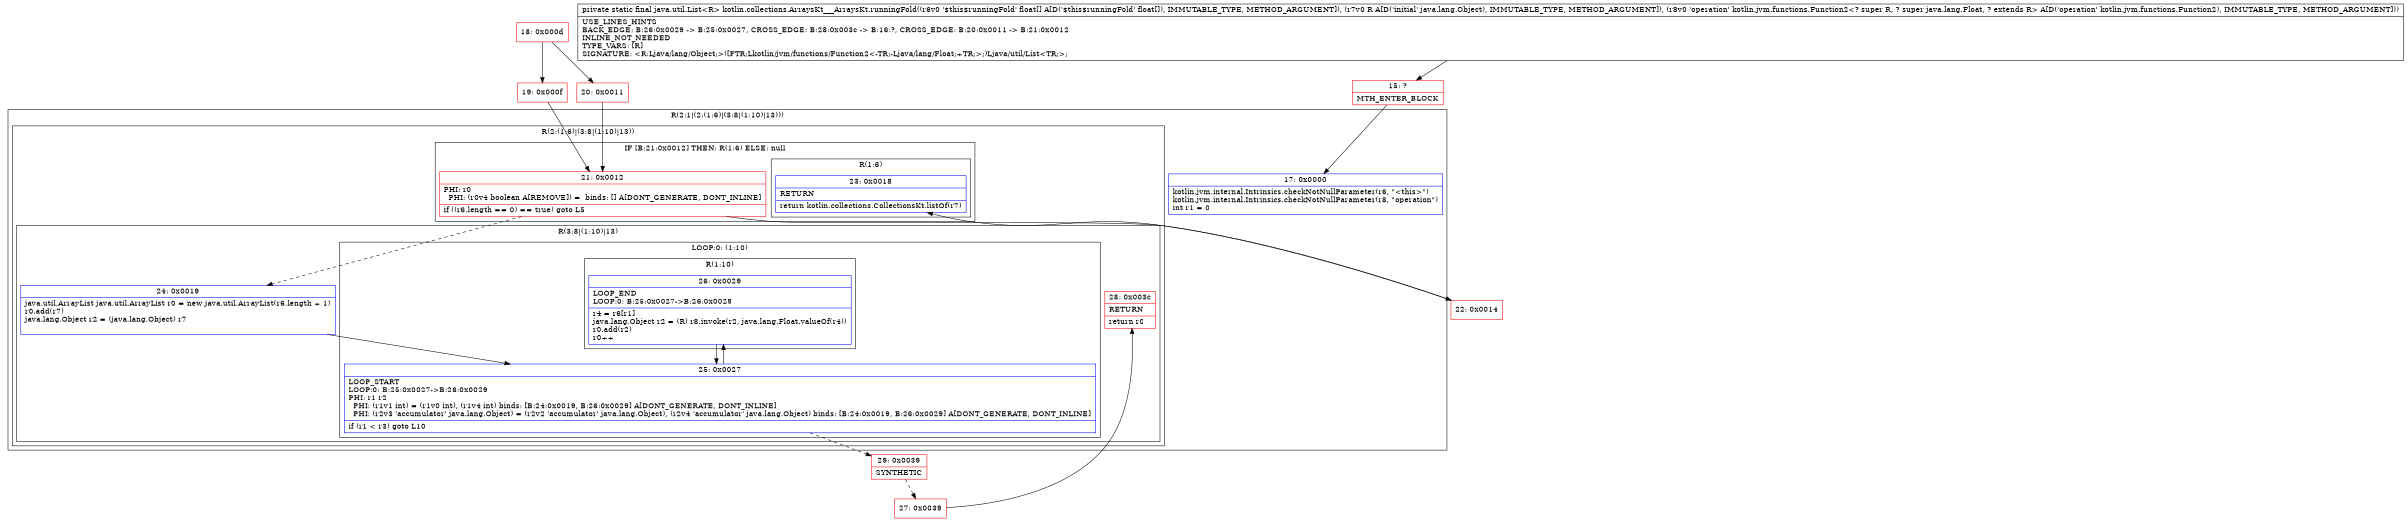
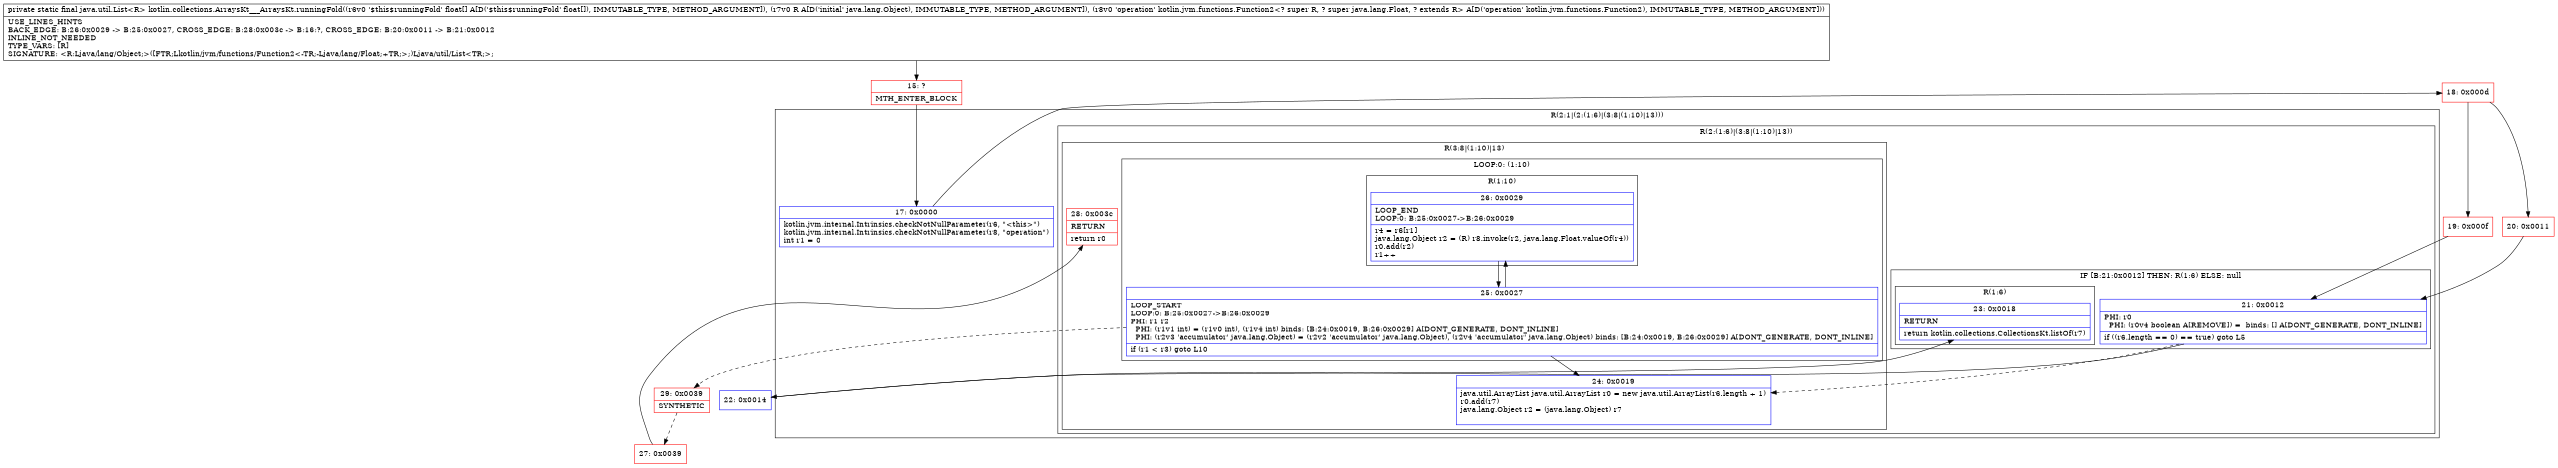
edge "17: 0x0000" -> "18: 0x000d": added
node "21: 0x0012": color red -> blue
node "22: 0x0014": color red -> blue
node "26: 0x0029": text "r0++" -> "r1++"
edge "24: 0x0019" -> "25: 0x0027": reversed
